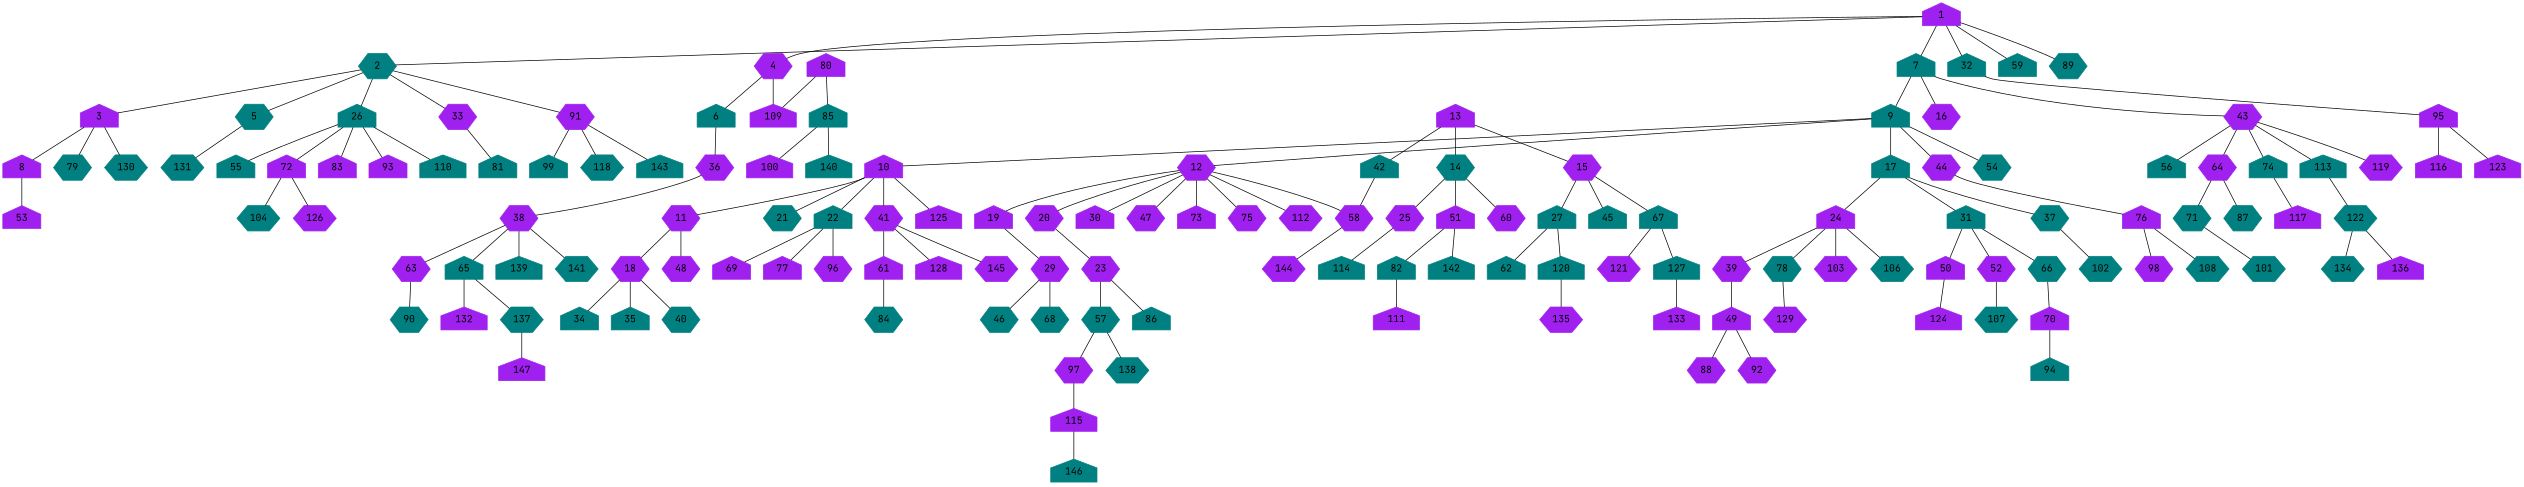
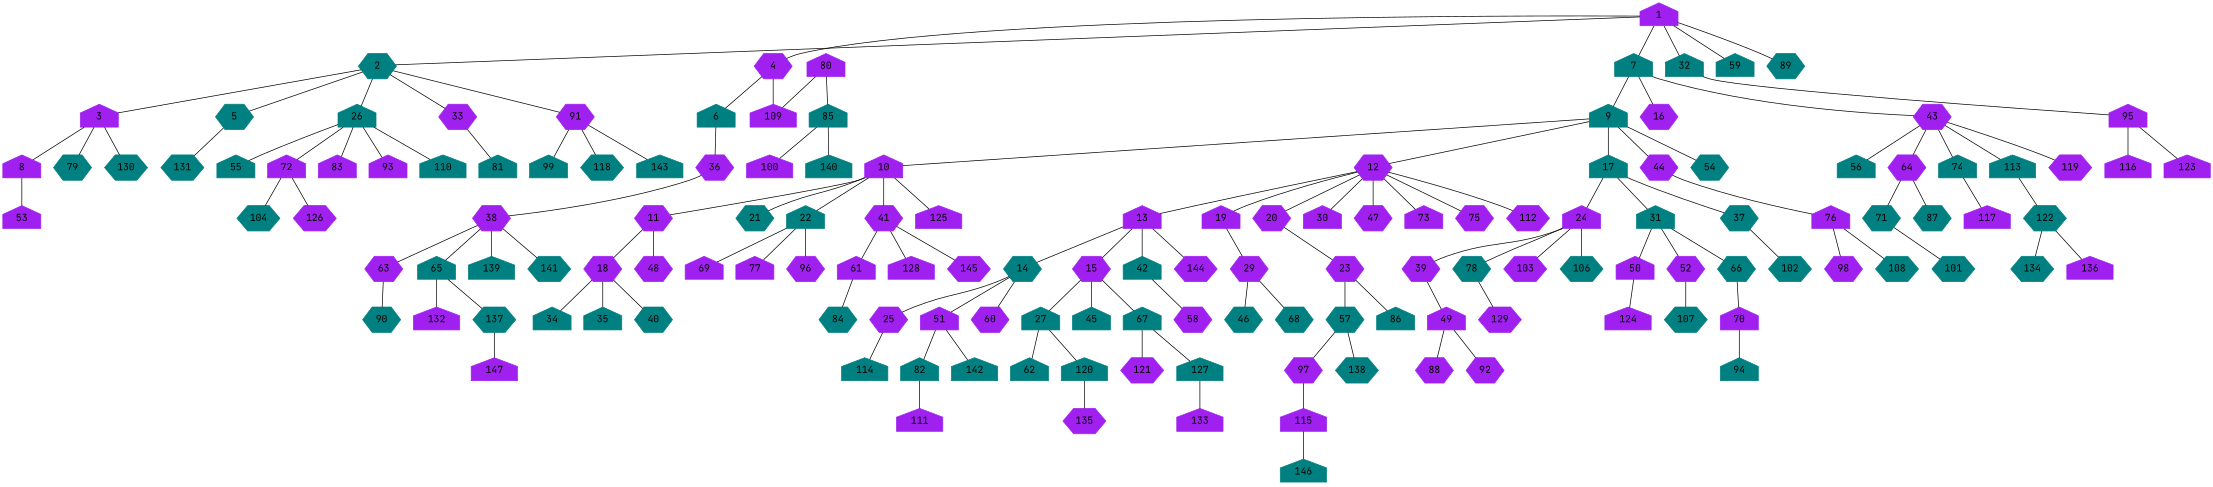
edge "12" -- "58": now "12" -- "13"
edge "58" -- "144": now "13" -- "144"
